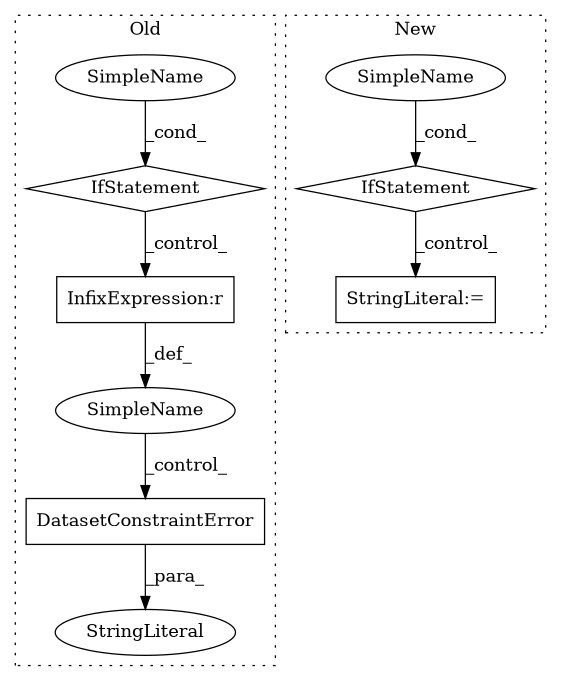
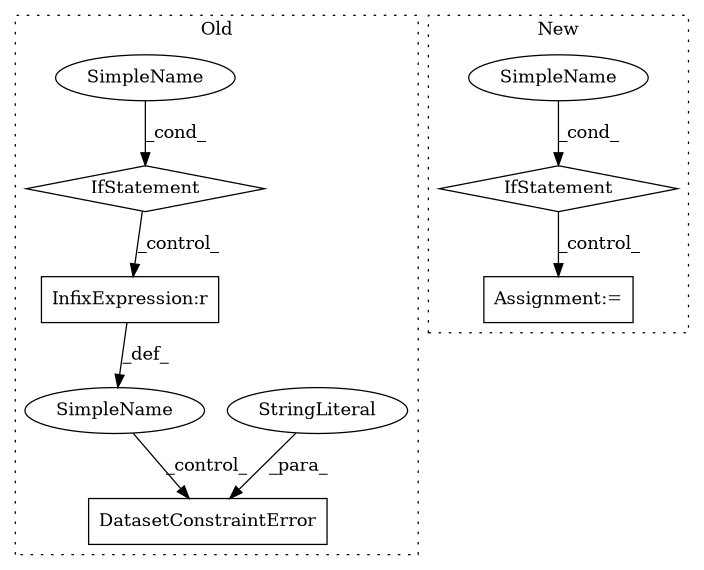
node "StringLiteral:=": label "StringLiteral:=" -> "Assignment:="
edge "DatasetConstraintError" -> "StringLiteral": reversed
